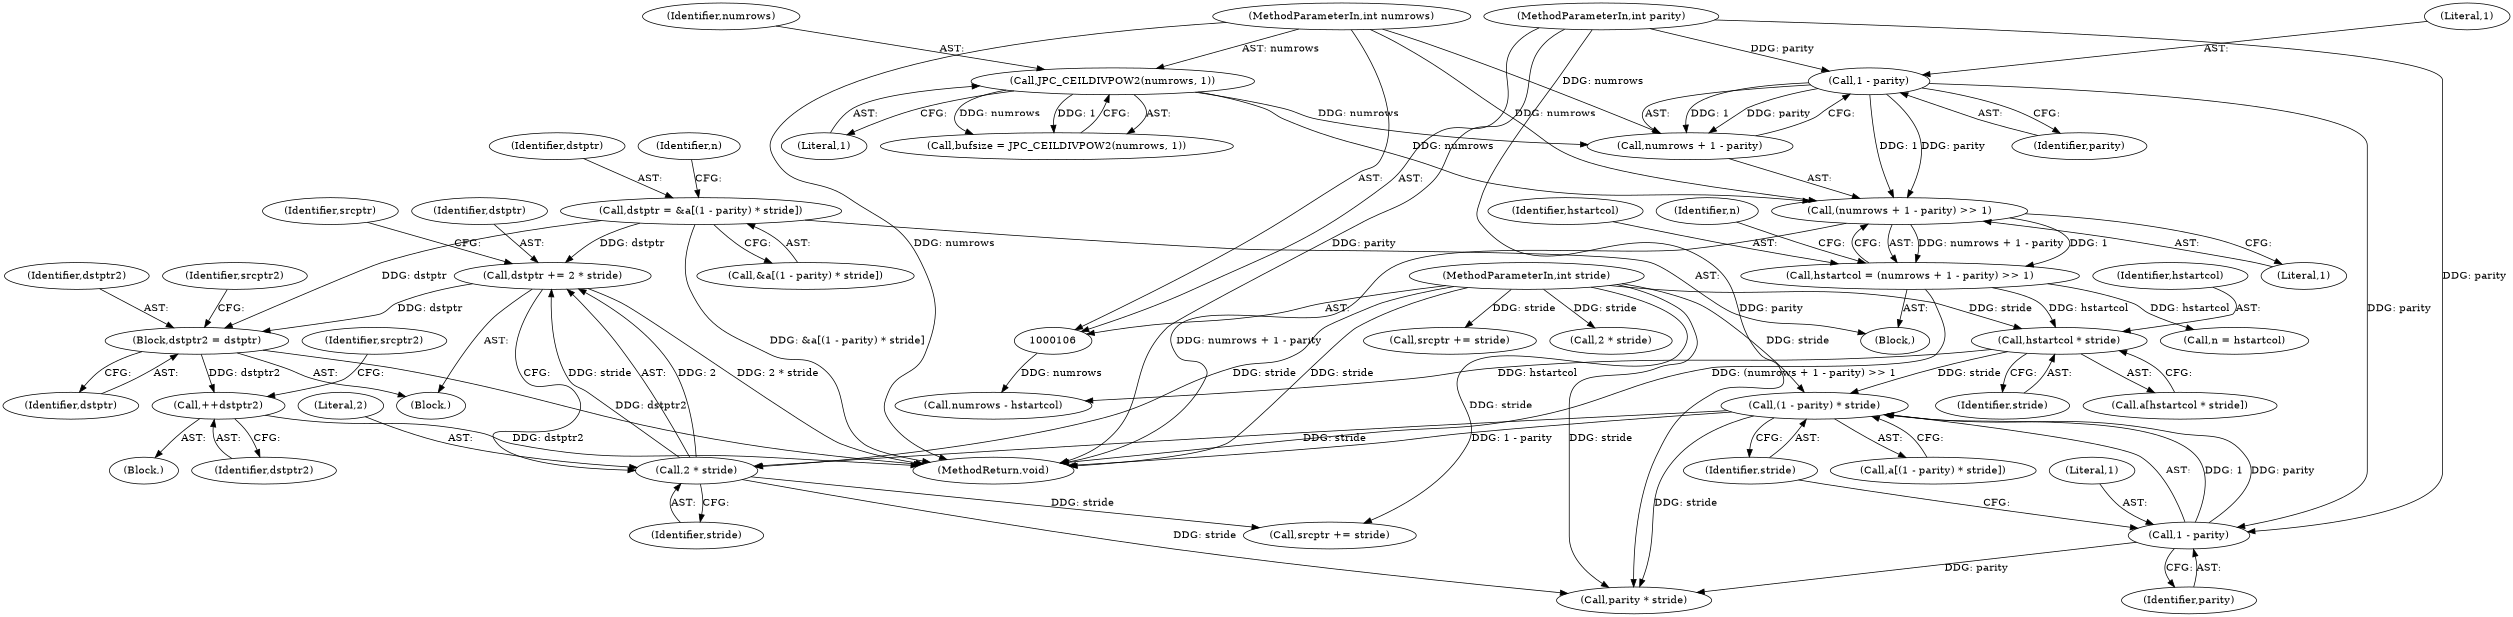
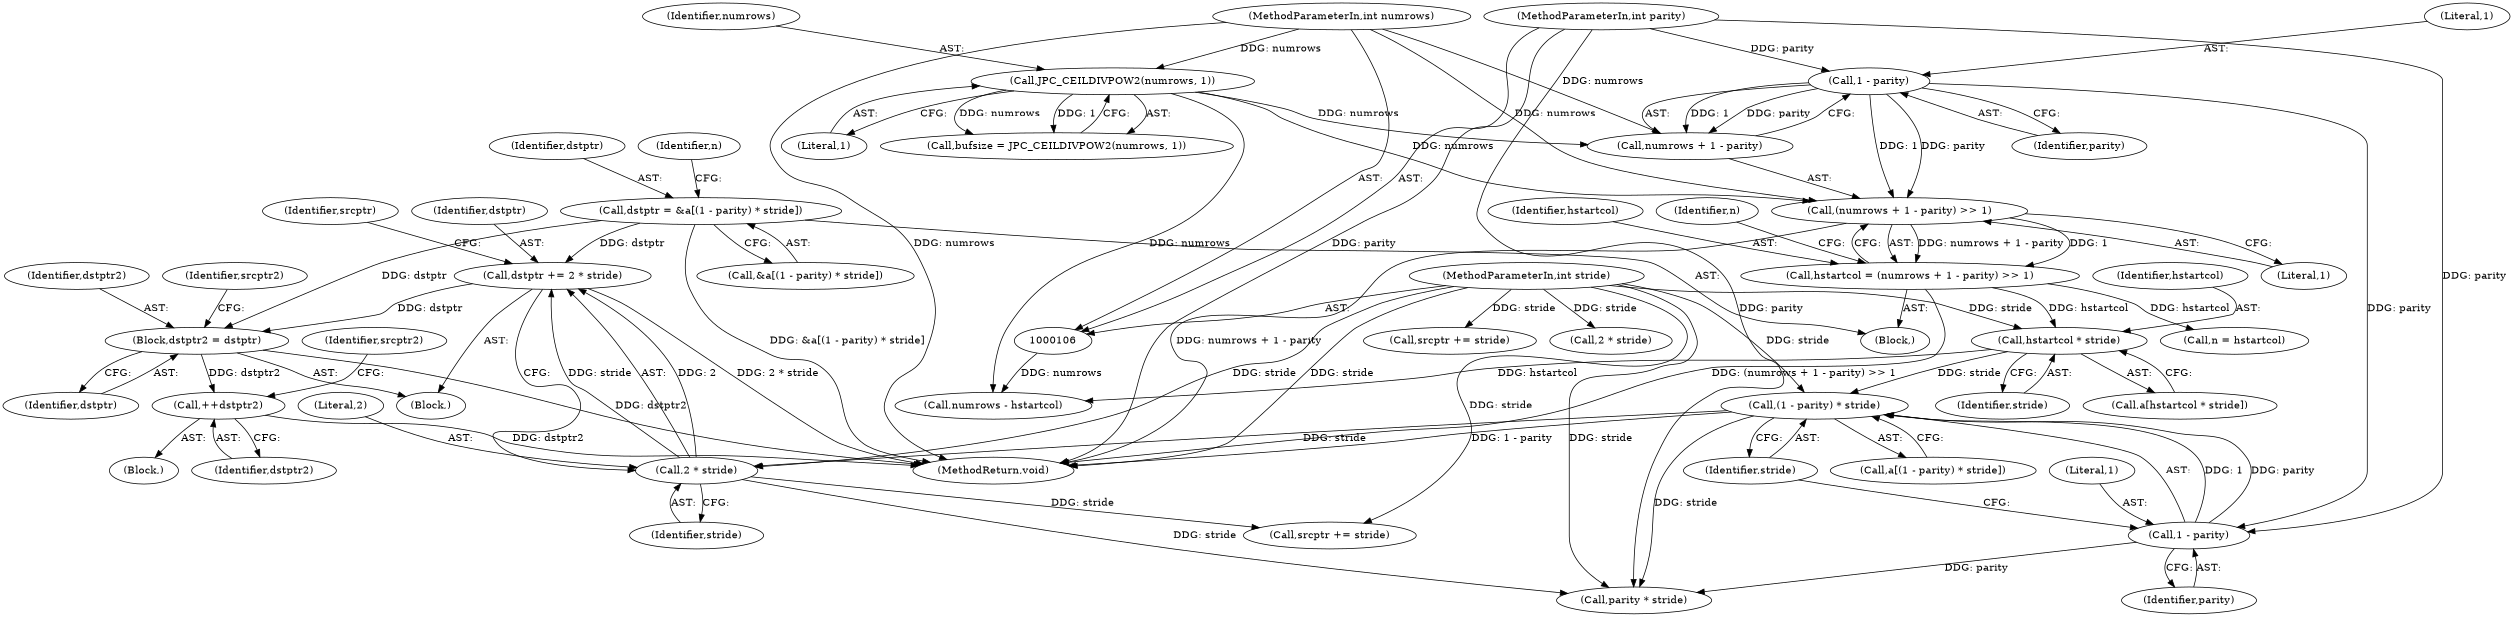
edge "(MethodParameterIn,int numrows)" -> "(Call,JPC_CEILDIVPOW2(numrows, 1))": label "AST: numrows" -> "DDG: numrows"
edge "(Call,JPC_CEILDIVPOW2(numrows, 1))" -> "(Call,numrows - hstartcol)": added, label "DDG: numrows"
